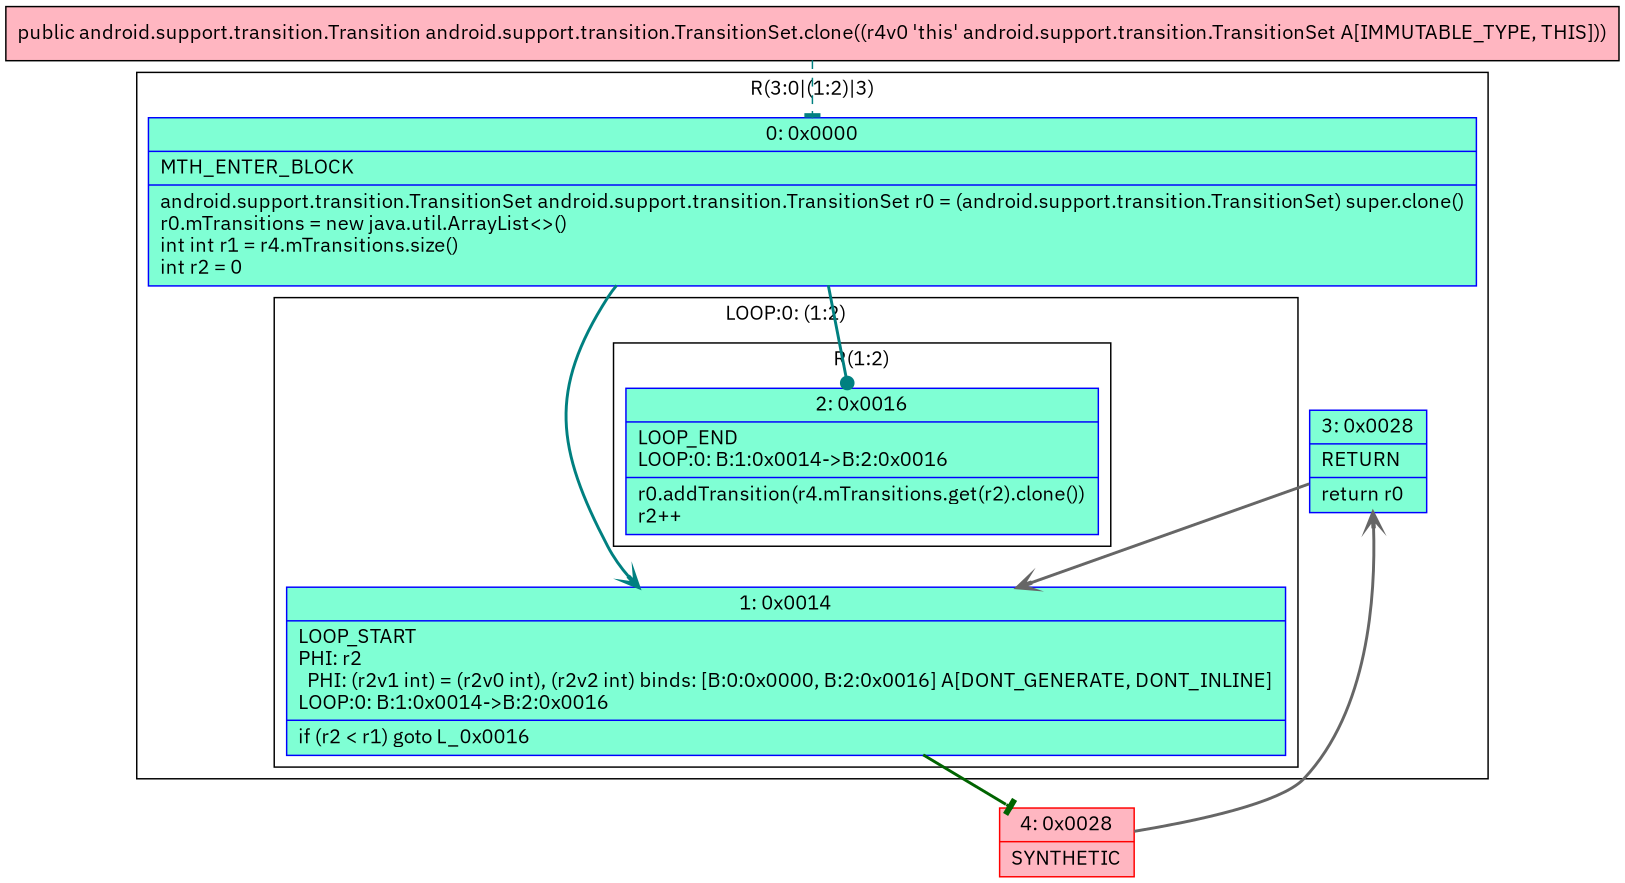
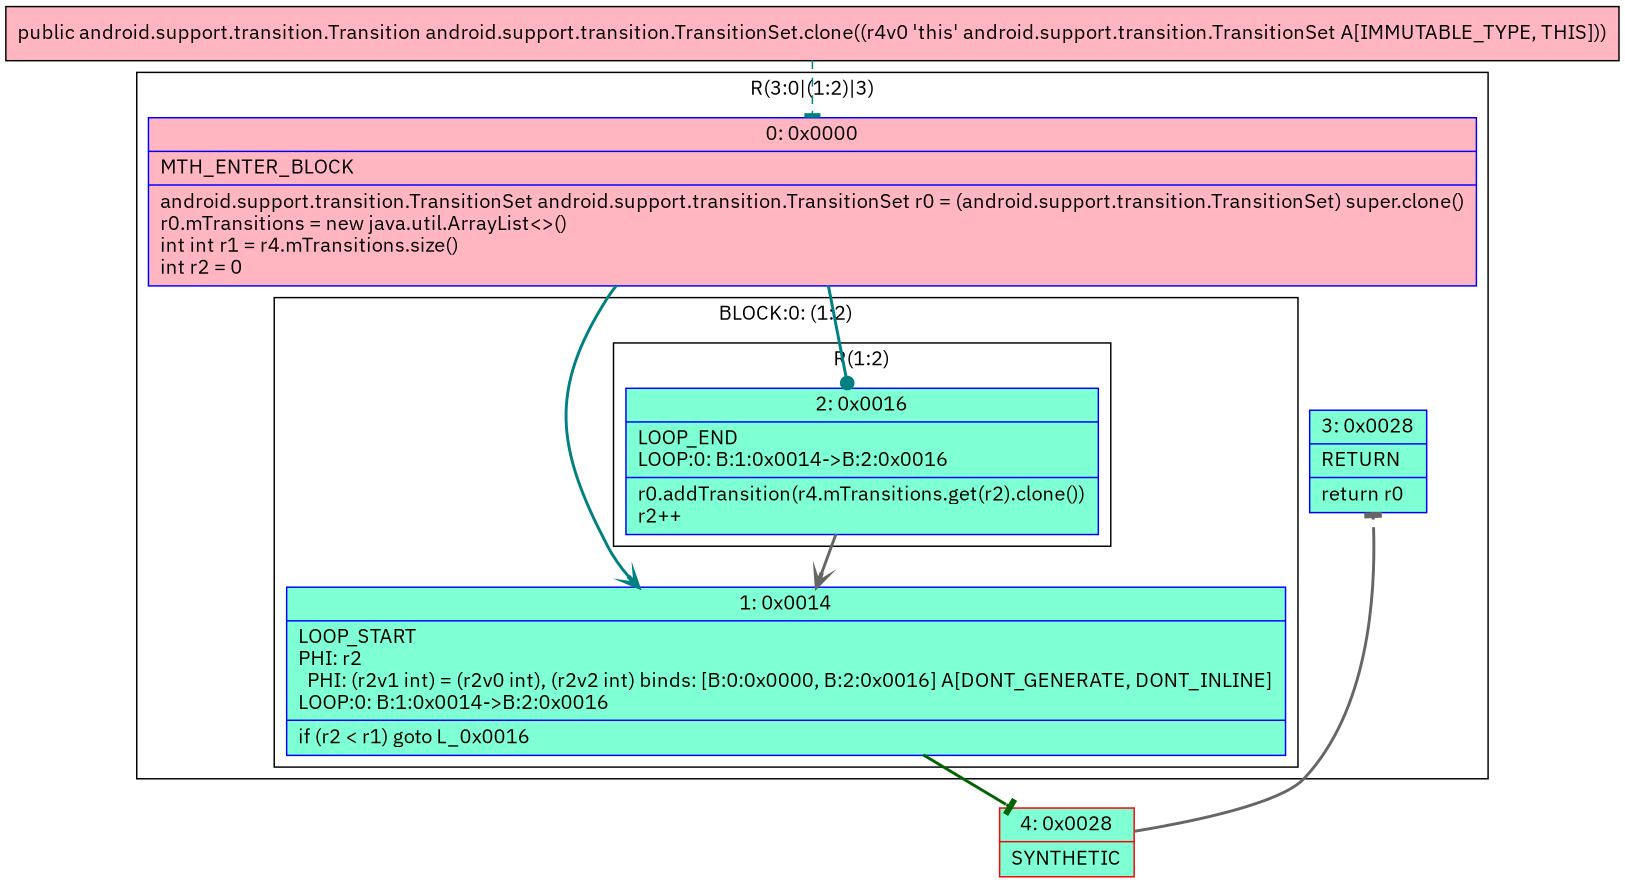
node "0: 0x0000": fillcolor aquamarine -> lightpink
cluster "LOOP:0: (1:2)": label "LOOP:0: (1:2)" -> "BLOCK:0: (1:2)"
edge "3: 0x0028" -> "1: 0x0014": now "2: 0x0016" -> "1: 0x0014"
edge "4: 0x0028" -> "3: 0x0028": arrowhead vee -> tee
node "4: 0x0028": fillcolor lightpink -> aquamarine
